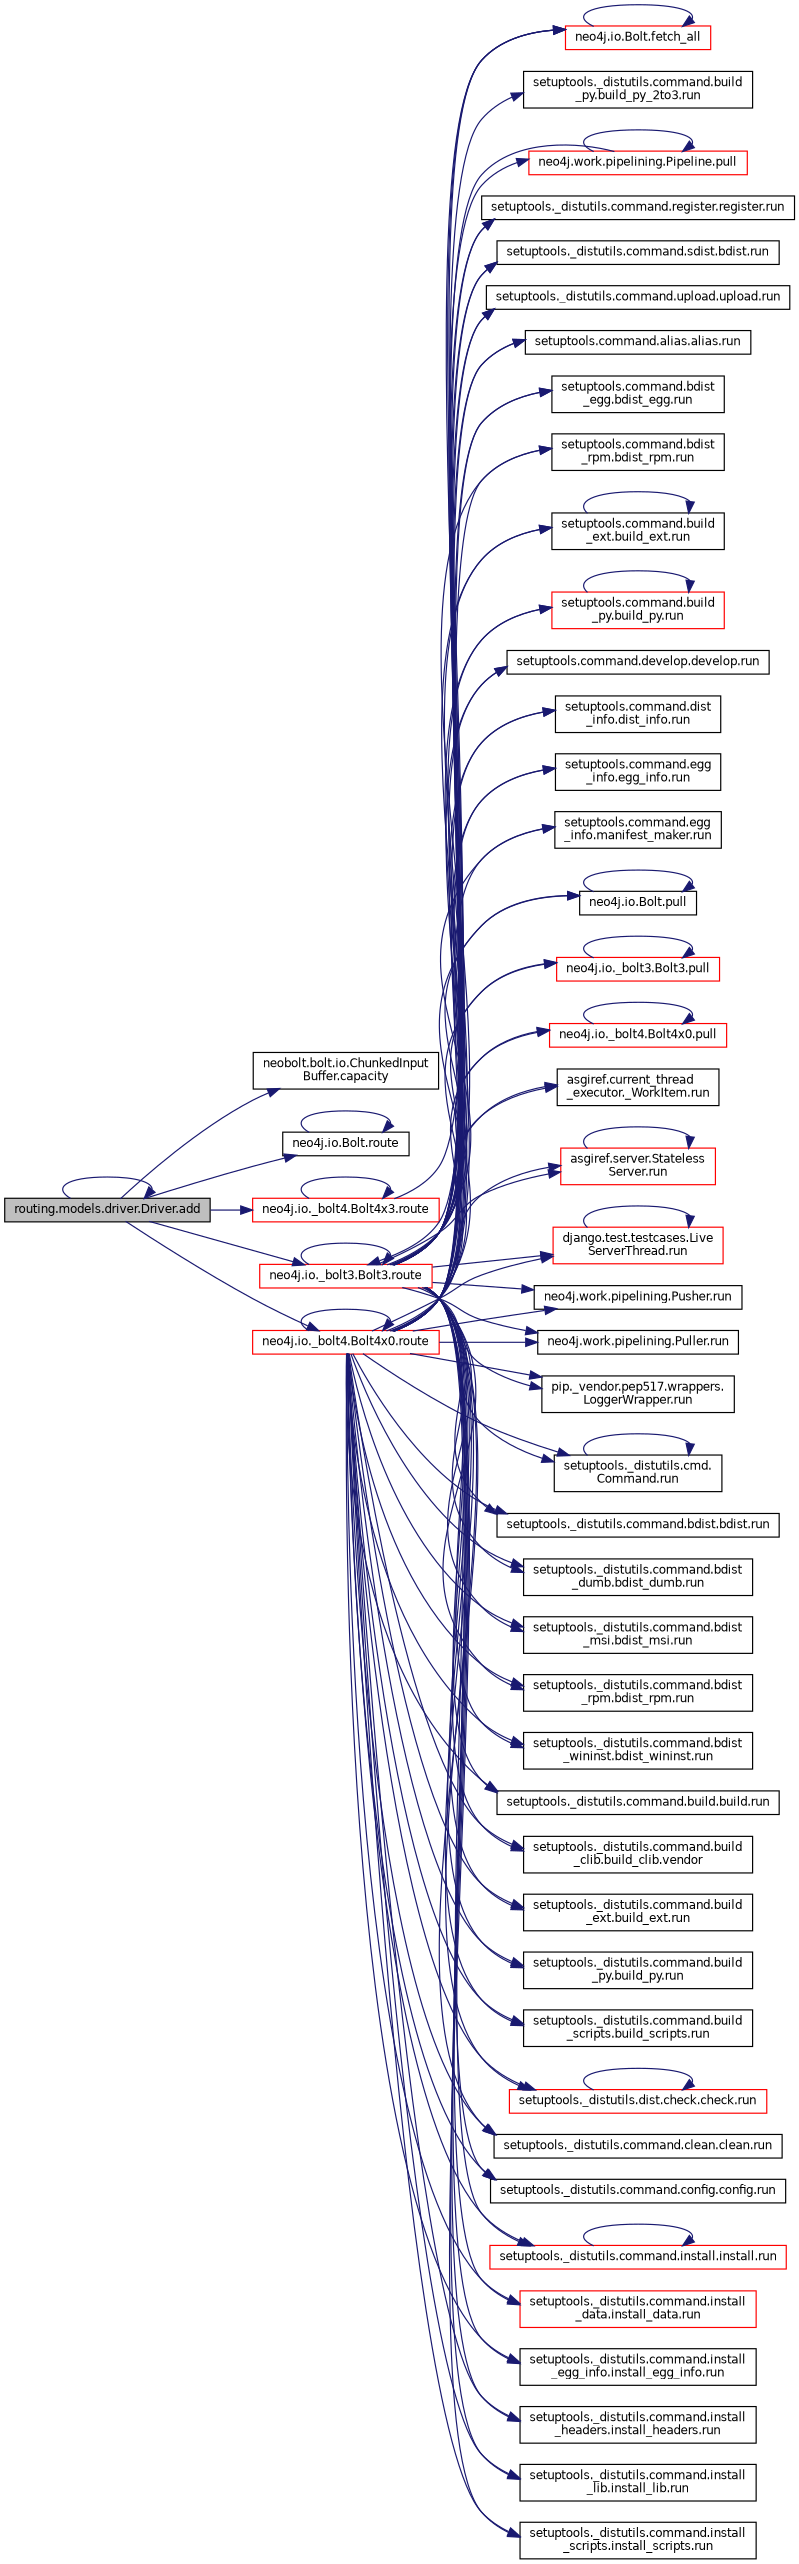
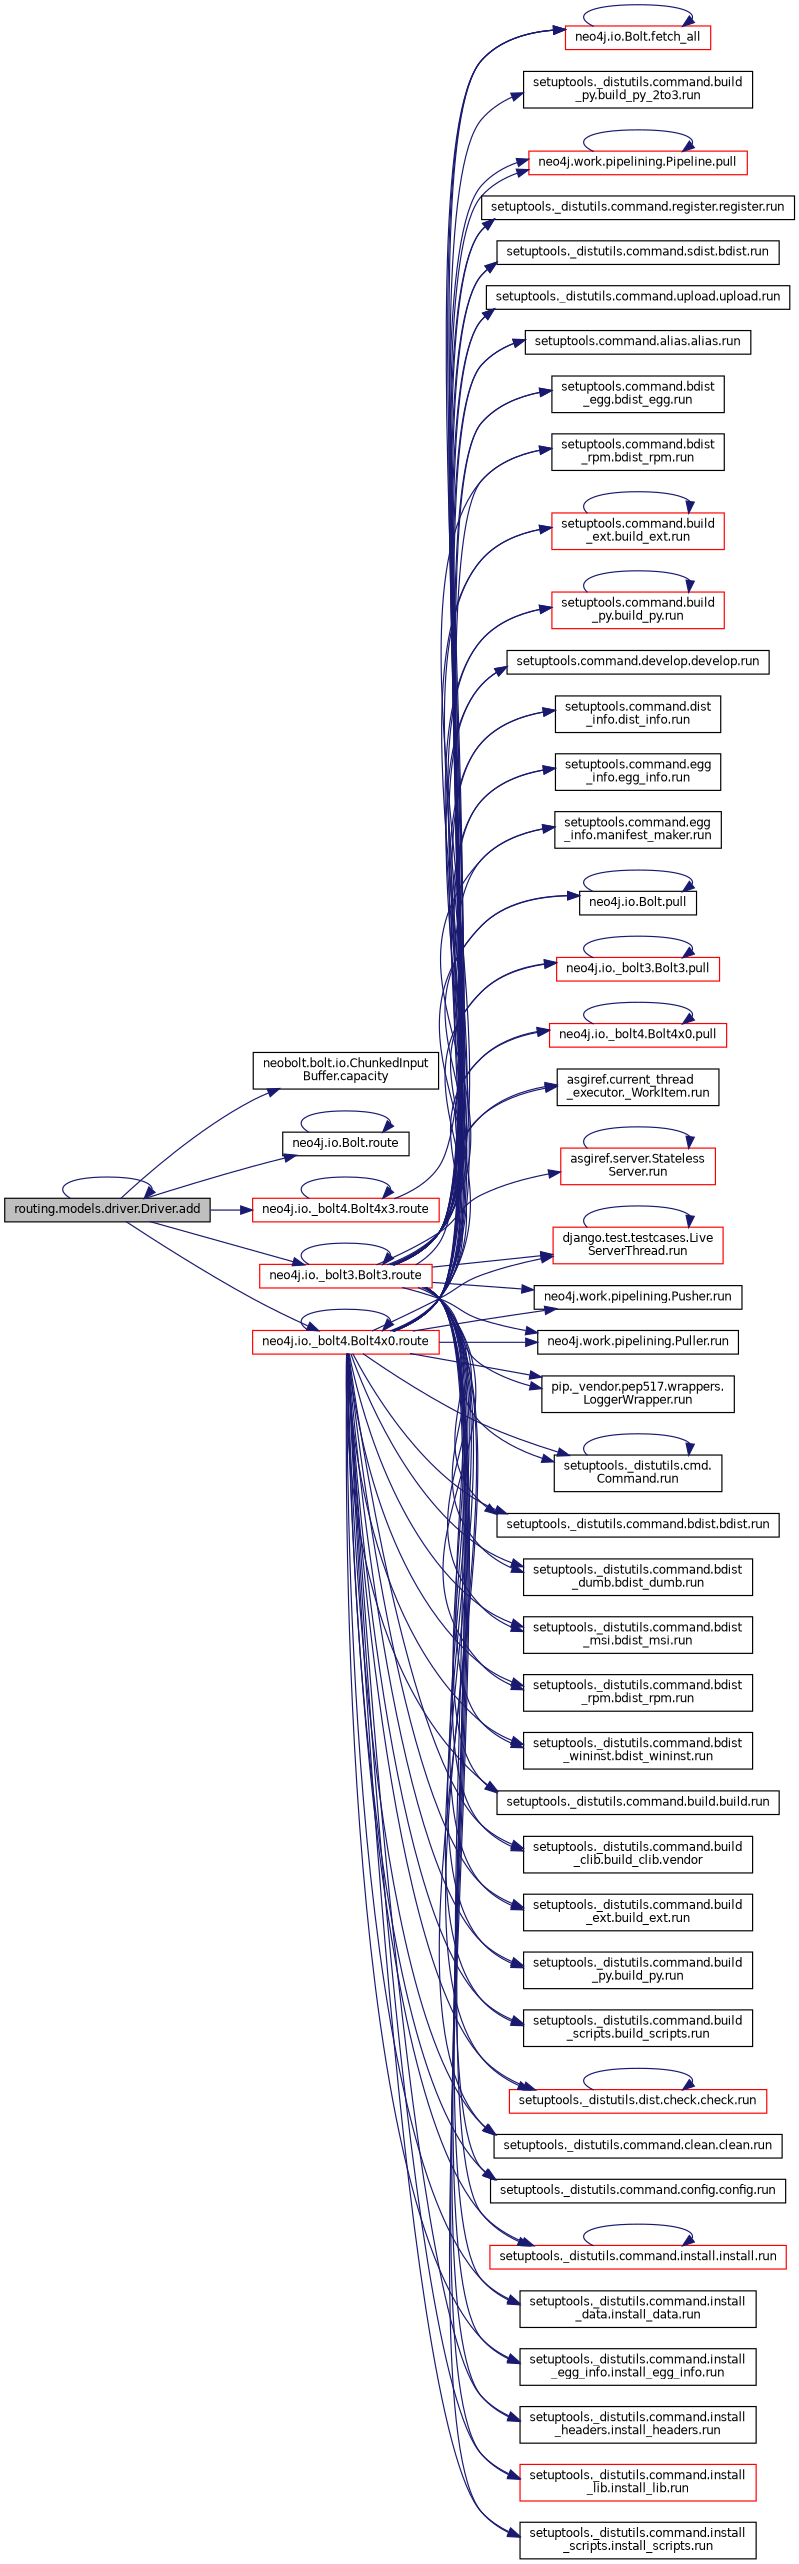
node "setuptools.command.build _ext.build_ext.run": color black -> red
edge "neo4j.work.pipelining.Pipeline.pull" -> "neo4j.io._bolt3.Bolt3.route": reversed
edge "neo4j.io._bolt4.Bolt4x0.route" -> "asgiref.server.Stateless Server.run": removed
node "setuptools._distutils.command.install _data.install_data.run": color red -> black
node "setuptools._distutils.command.install _lib.install_lib.run": color black -> red
